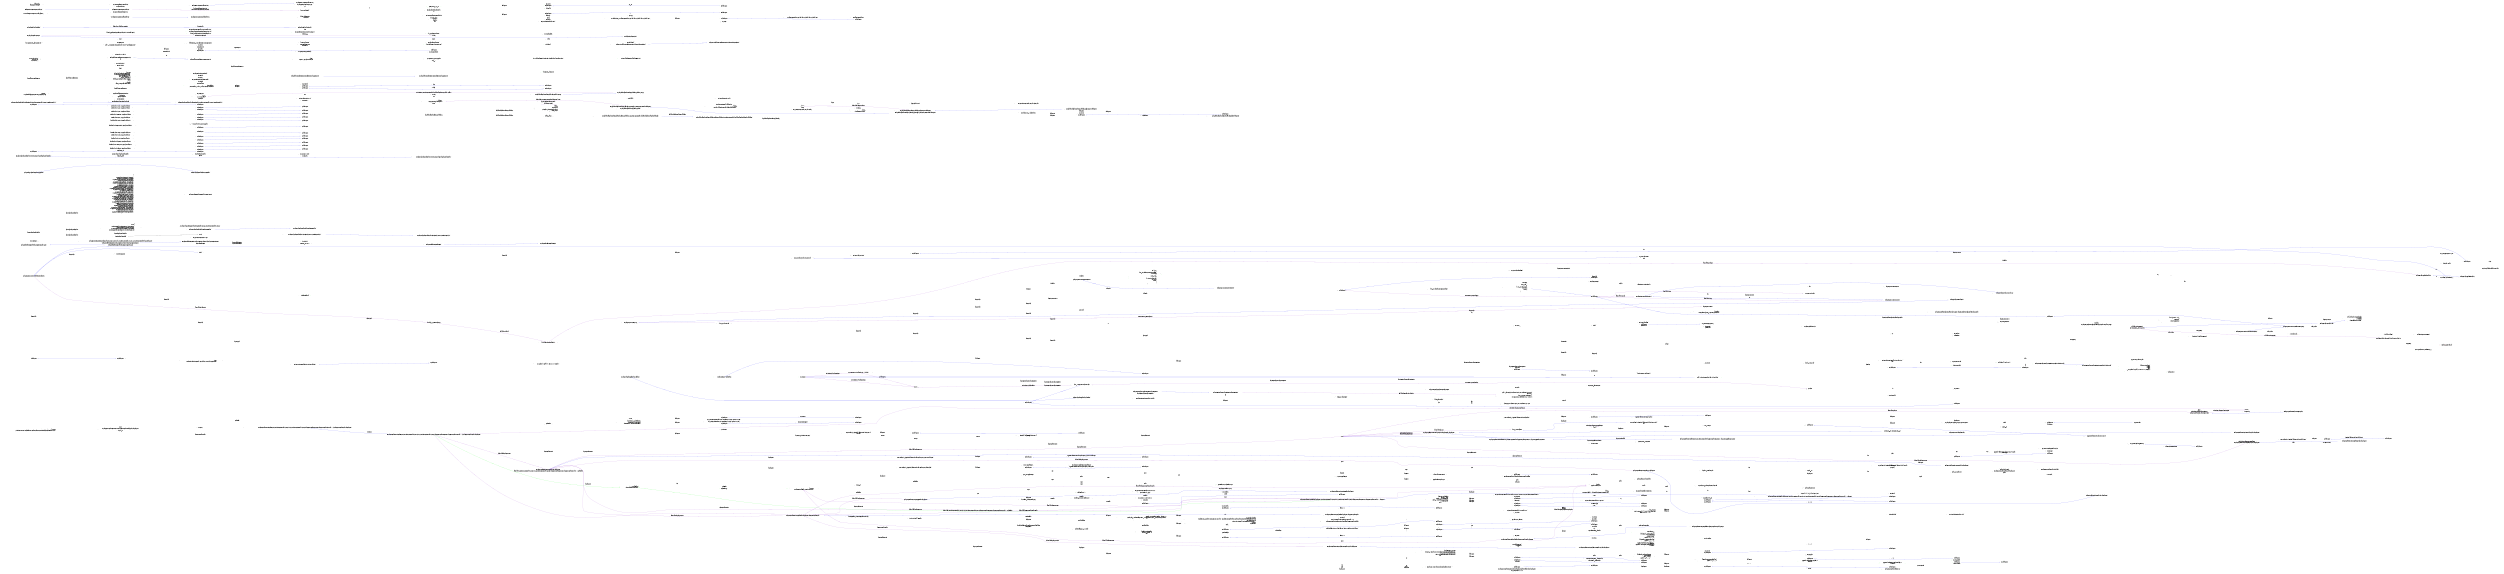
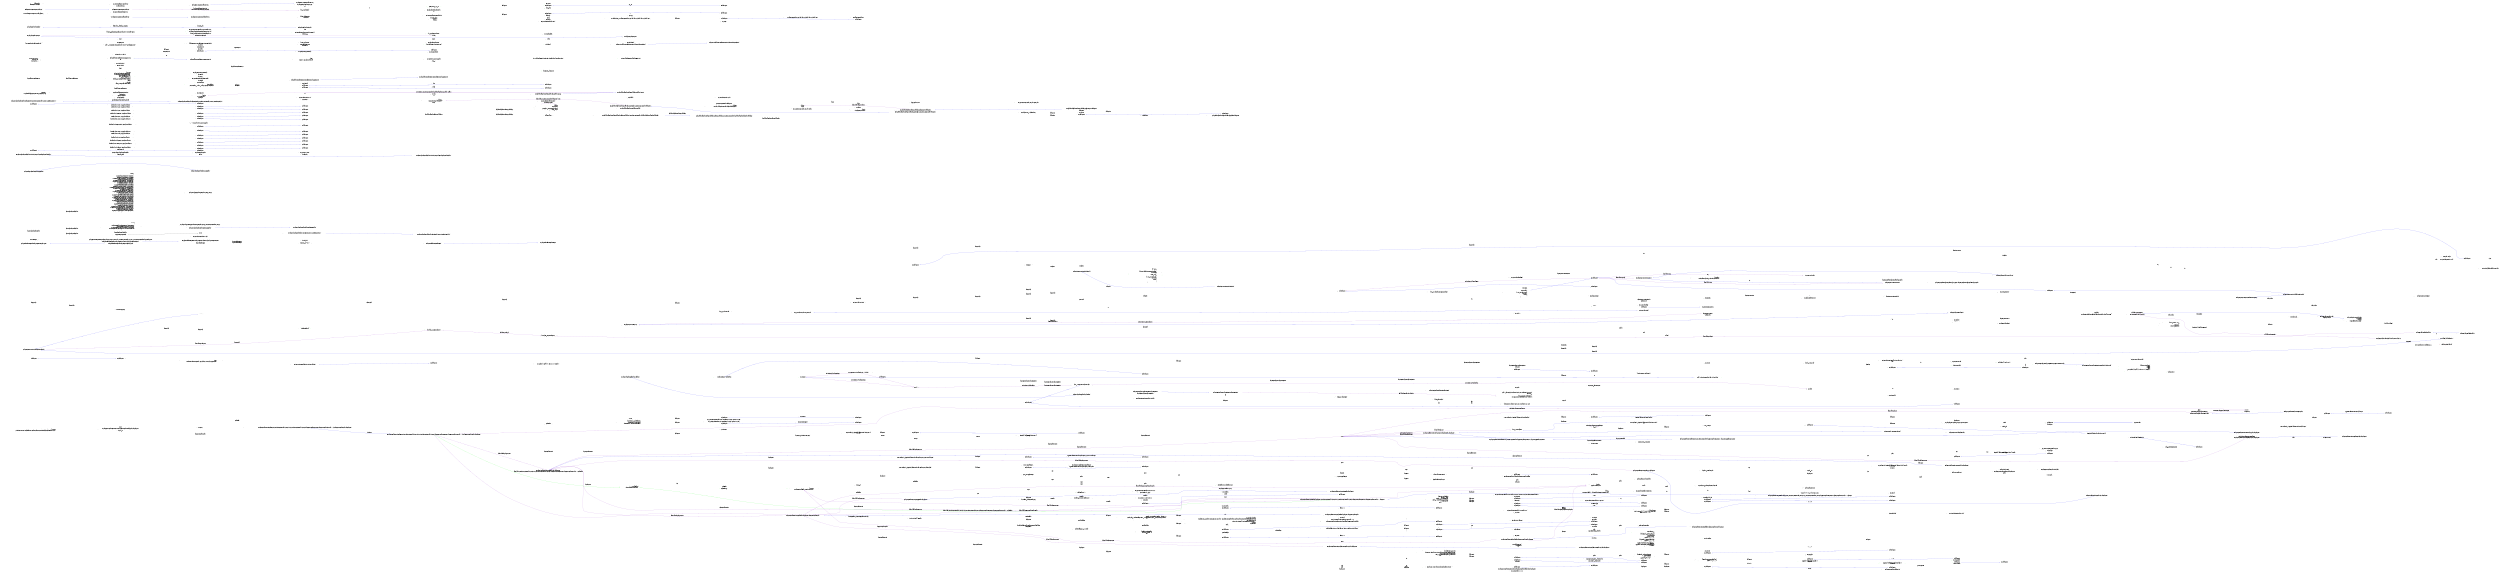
node "Entry Nancy.HttpMultipartBuffer.Reset()": added
